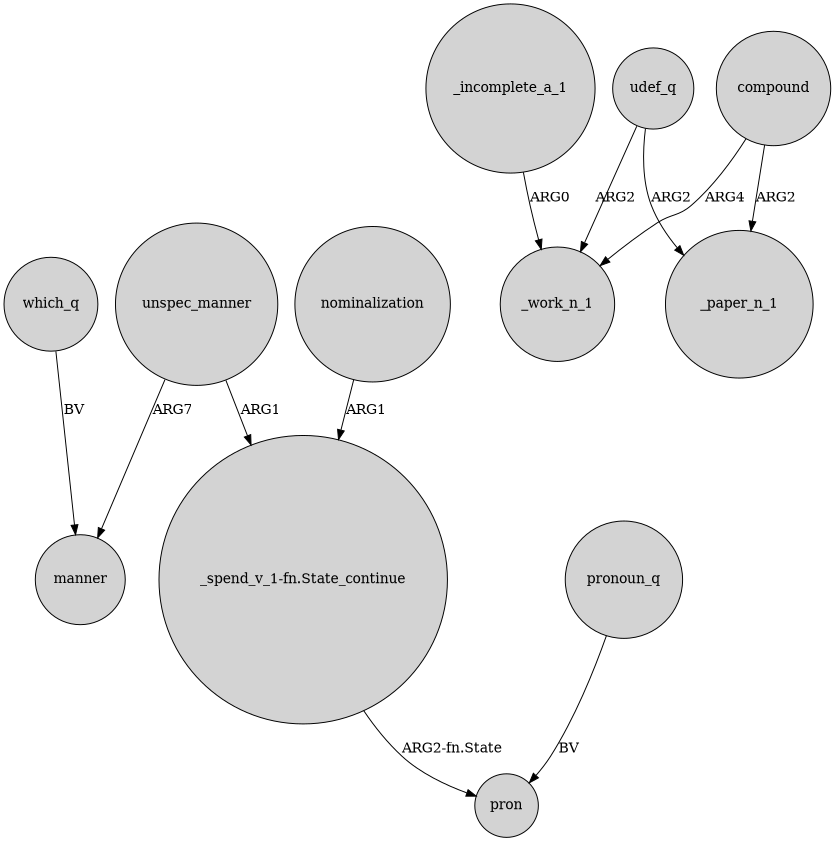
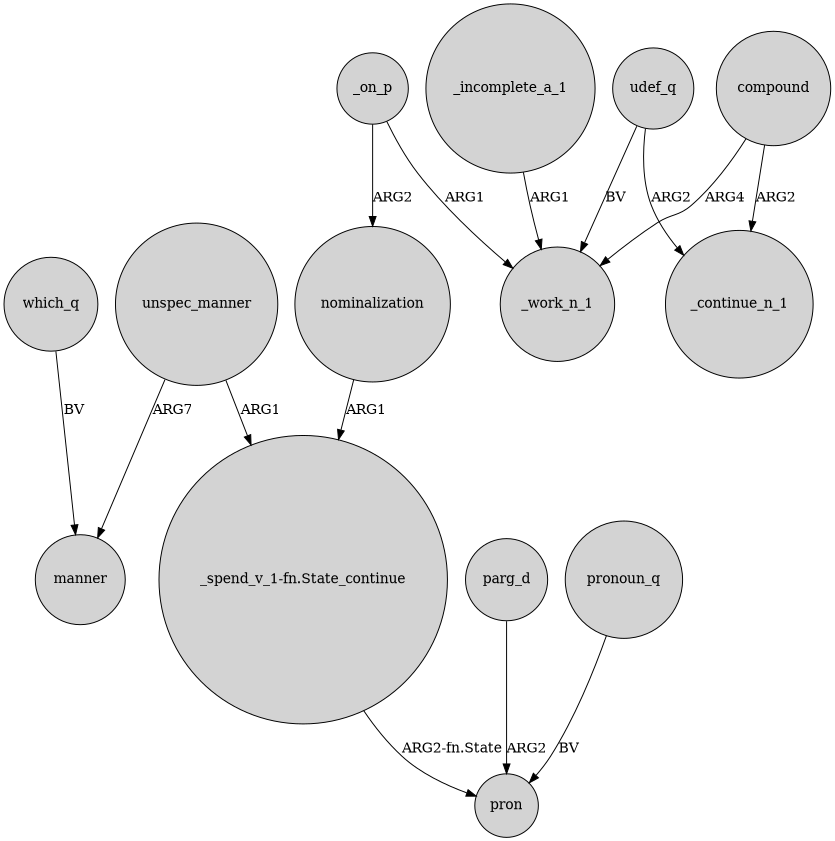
node "_on_p": added
edge "_incomplete_a_1" -> "_work_n_1": label "ARG0" -> "ARG1"
edge "udef_q" -> "_work_n_1": label "ARG2" -> "BV"
node "_paper_n_1": label "_paper_n_1" -> "_continue_n_1"
node "parg_d": added
